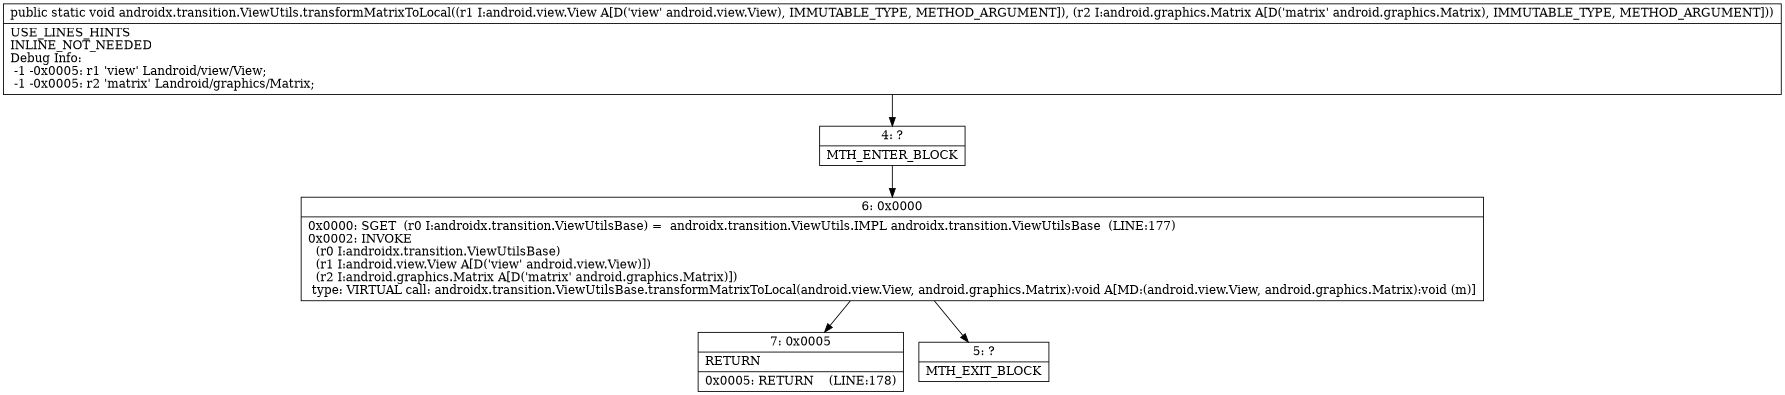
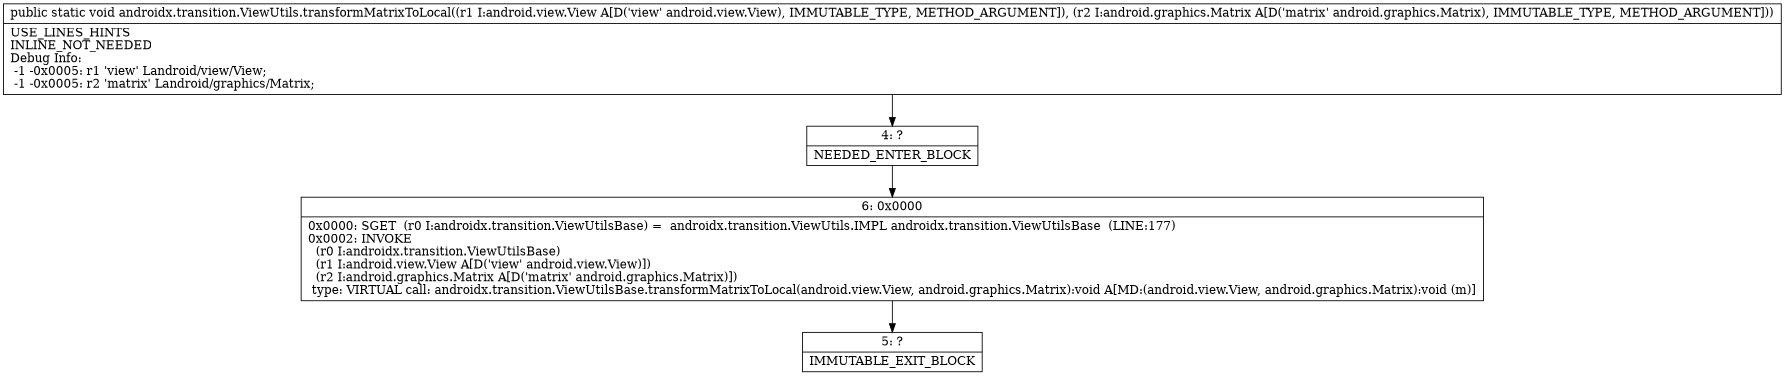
node "4: ?": text "MTH_ENTER_BLOCK" -> "NEEDED_ENTER_BLOCK"
node "7: 0x0005": removed
node "5: ?": text "MTH_EXIT_BLOCK" -> "IMMUTABLE_EXIT_BLOCK"
